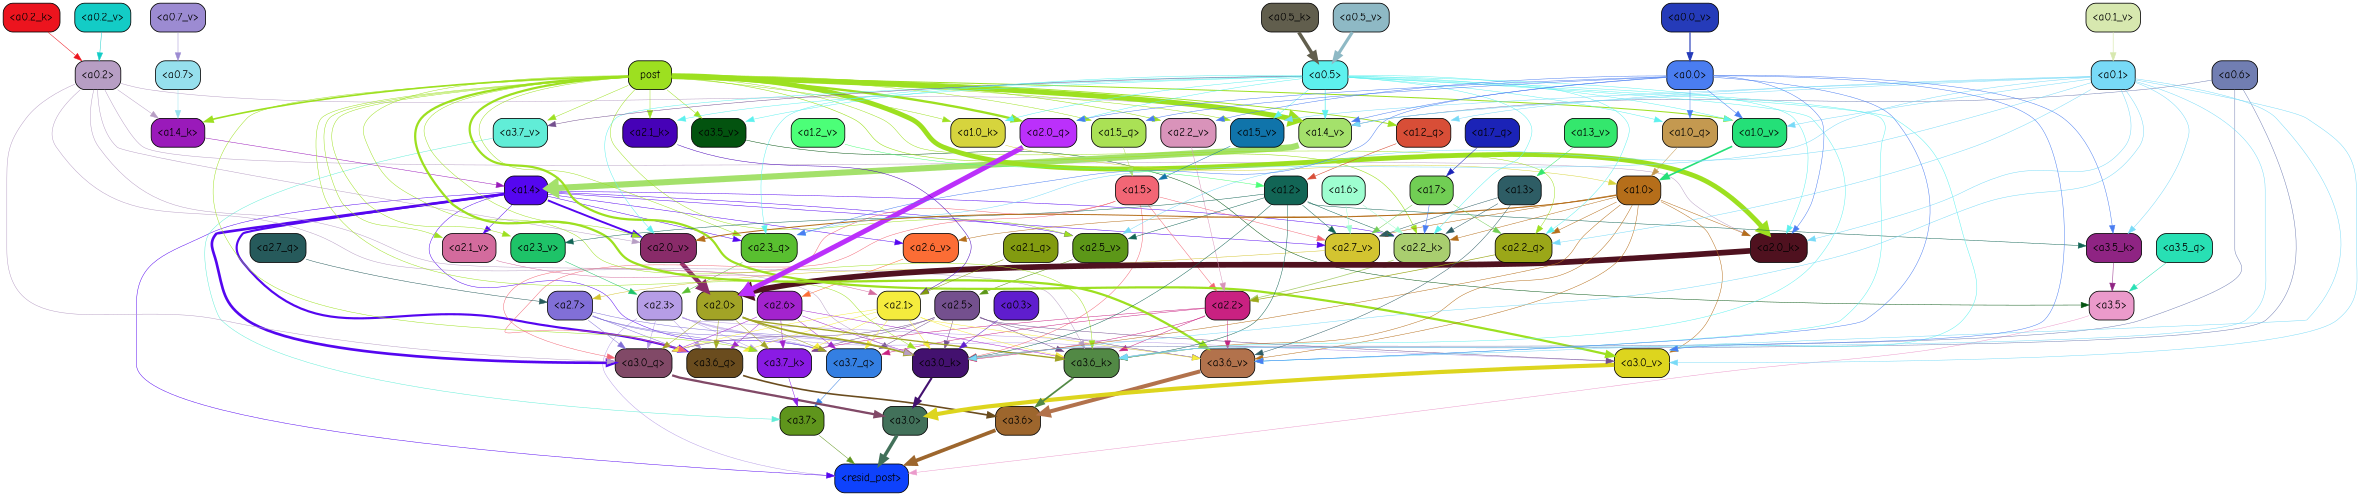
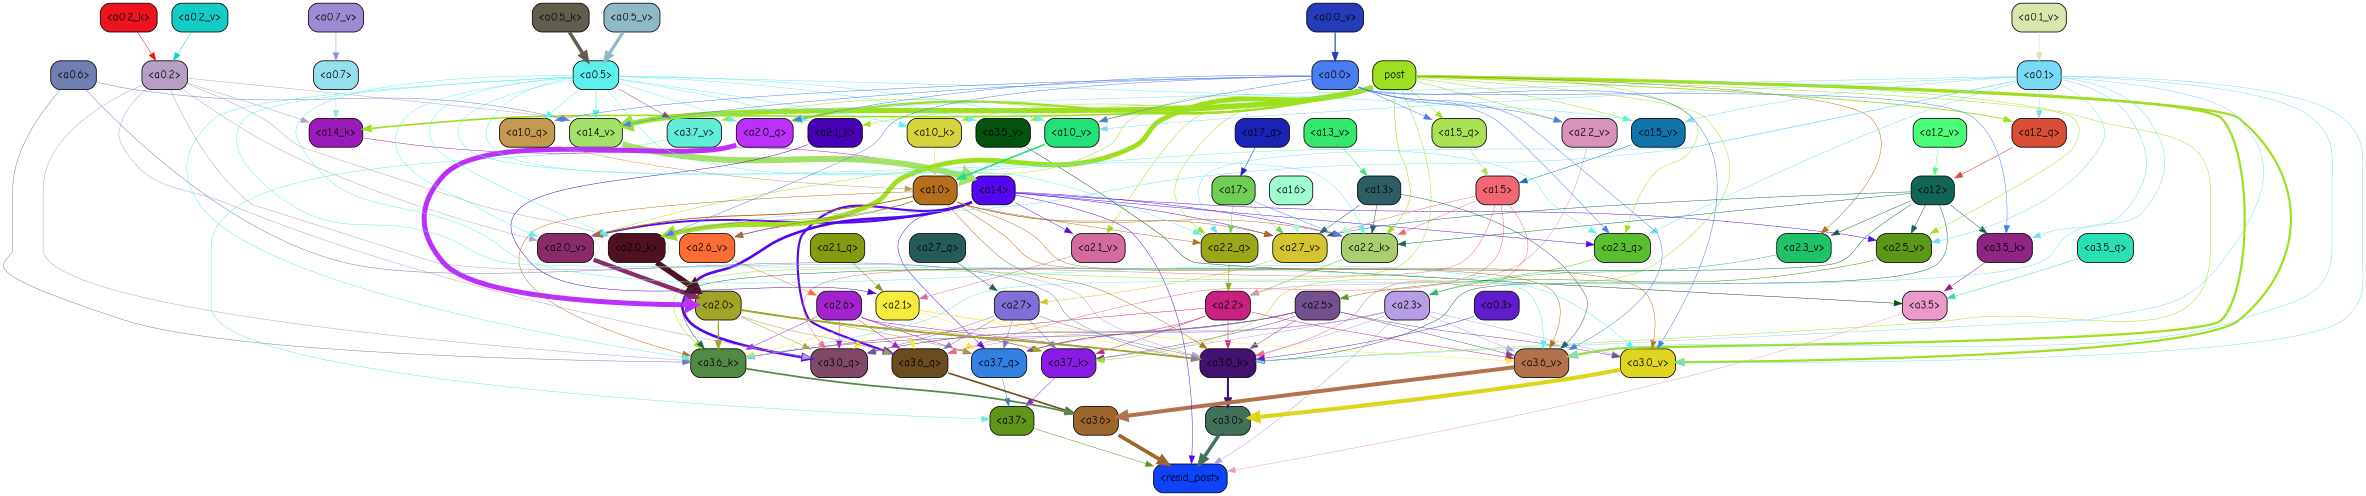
edge "post" -> "<a2.3_v>": color #9de020 -> #b56e1a
edge "<a1.5>" -> "<a2.2>": now "<a1.5>" -> "<a2.2_k>"
edge "<a3.0_q>" -> "<a3.0>": removed
